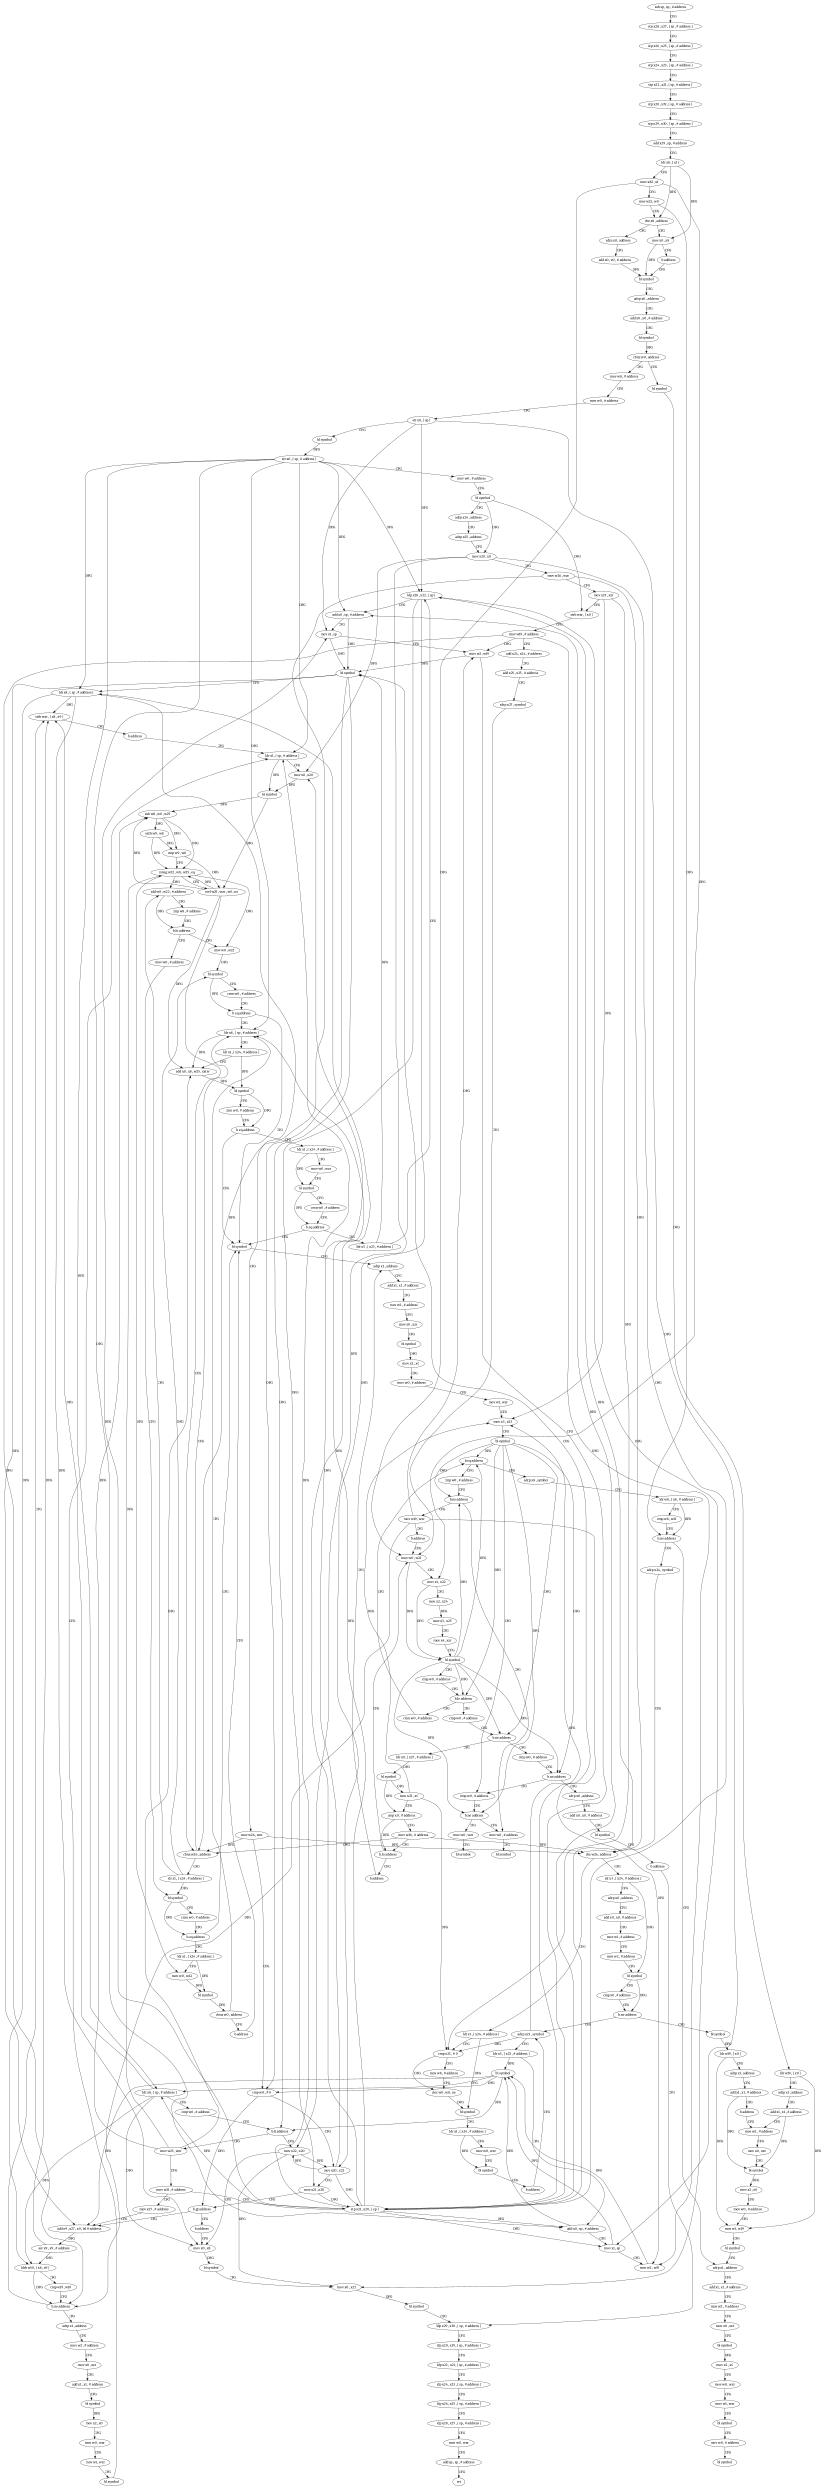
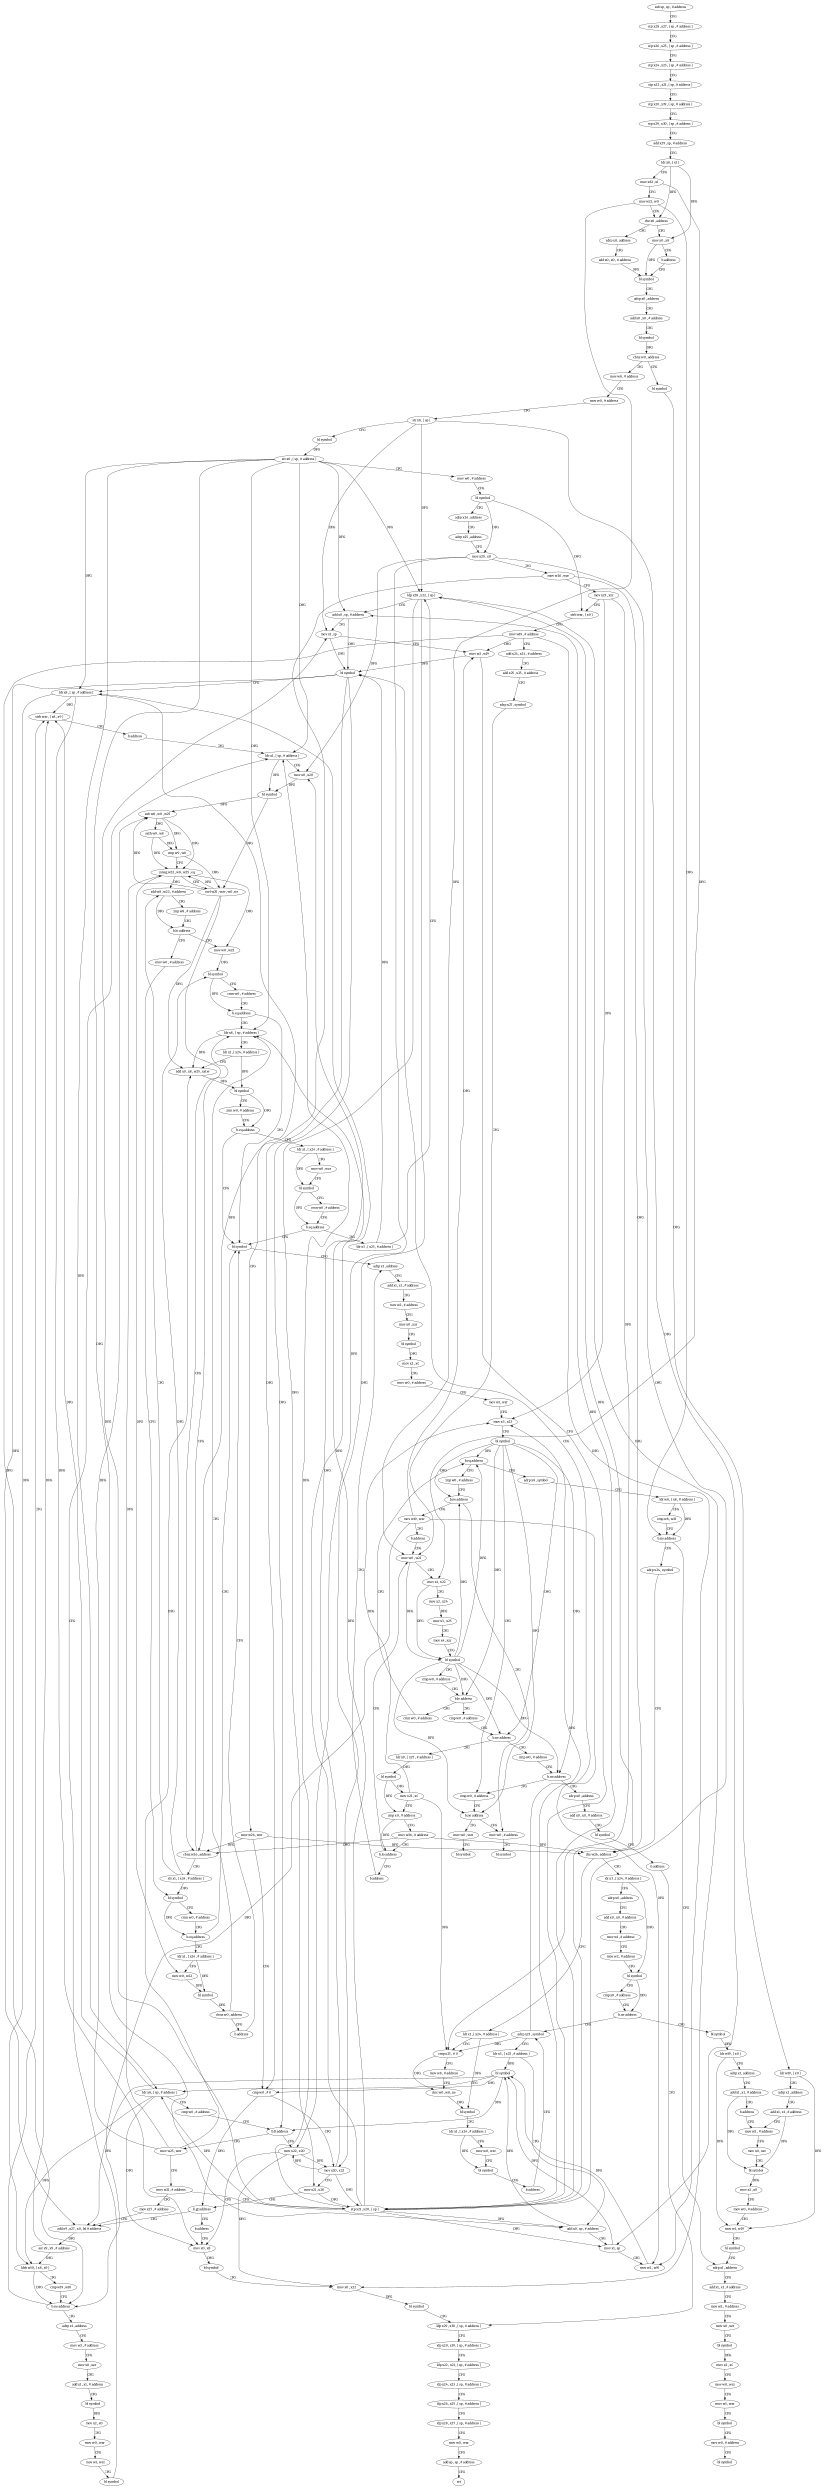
edge "mov x82 , x1" -> "mov w0 , w21": now "mov w21 , w0" -> "mov w0 , w21"
